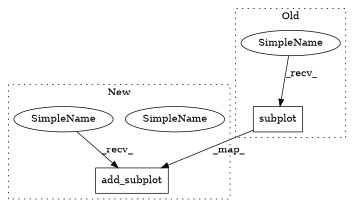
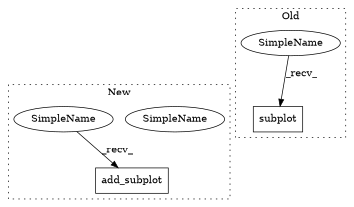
edge "subplot" -> "add_subplot": removed, label "_map_"
